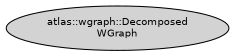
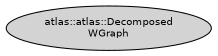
node "atlas::wgraph::Decomposed WGraph": label "atlas::wgraph::Decomposed WGraph" -> "atlas::atlas::Decomposed WGraph"
